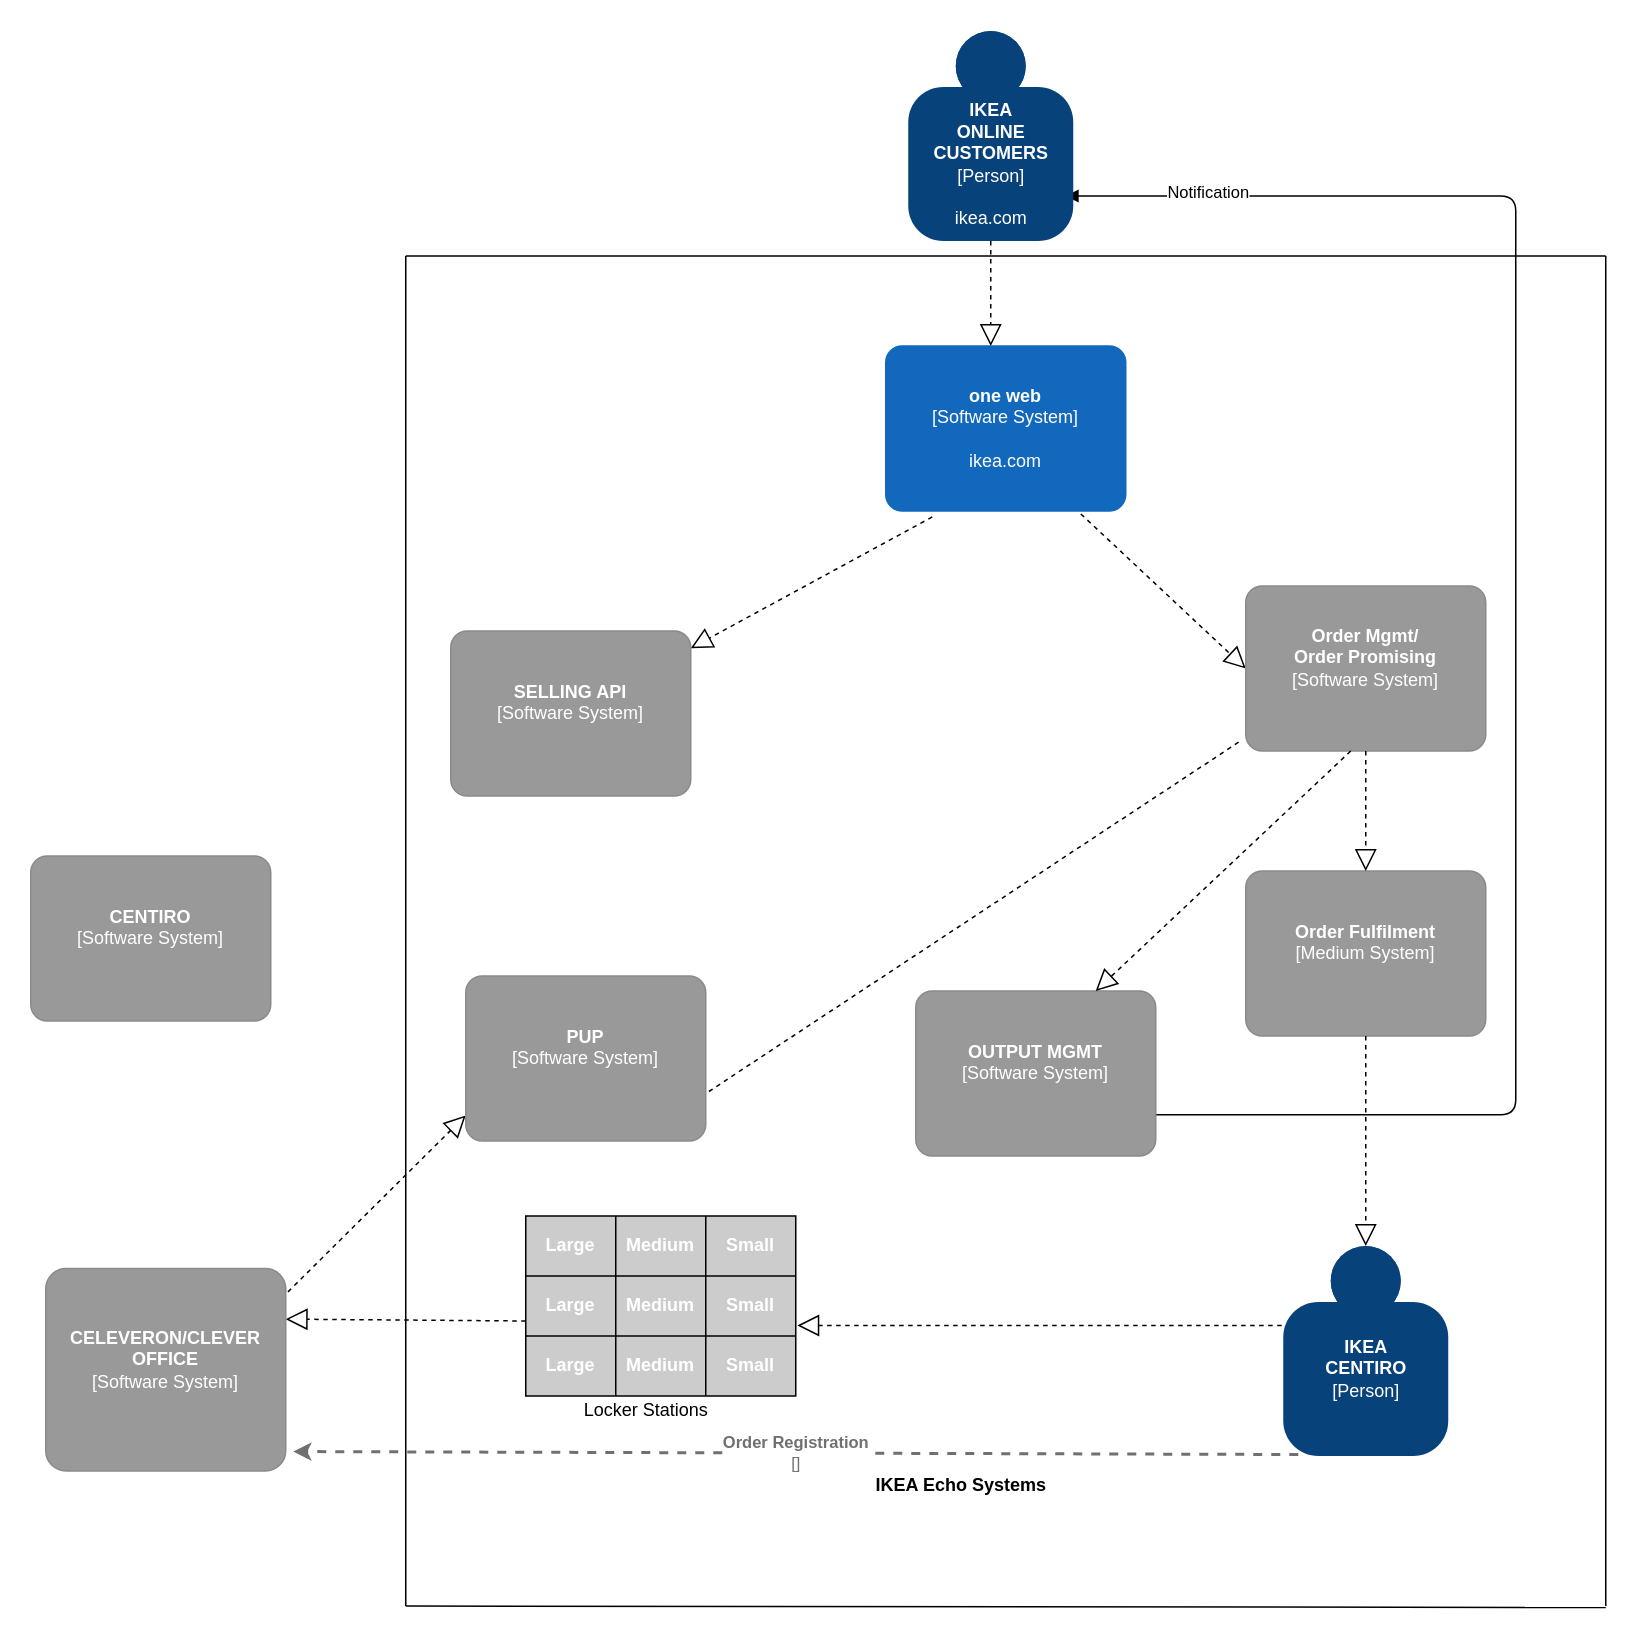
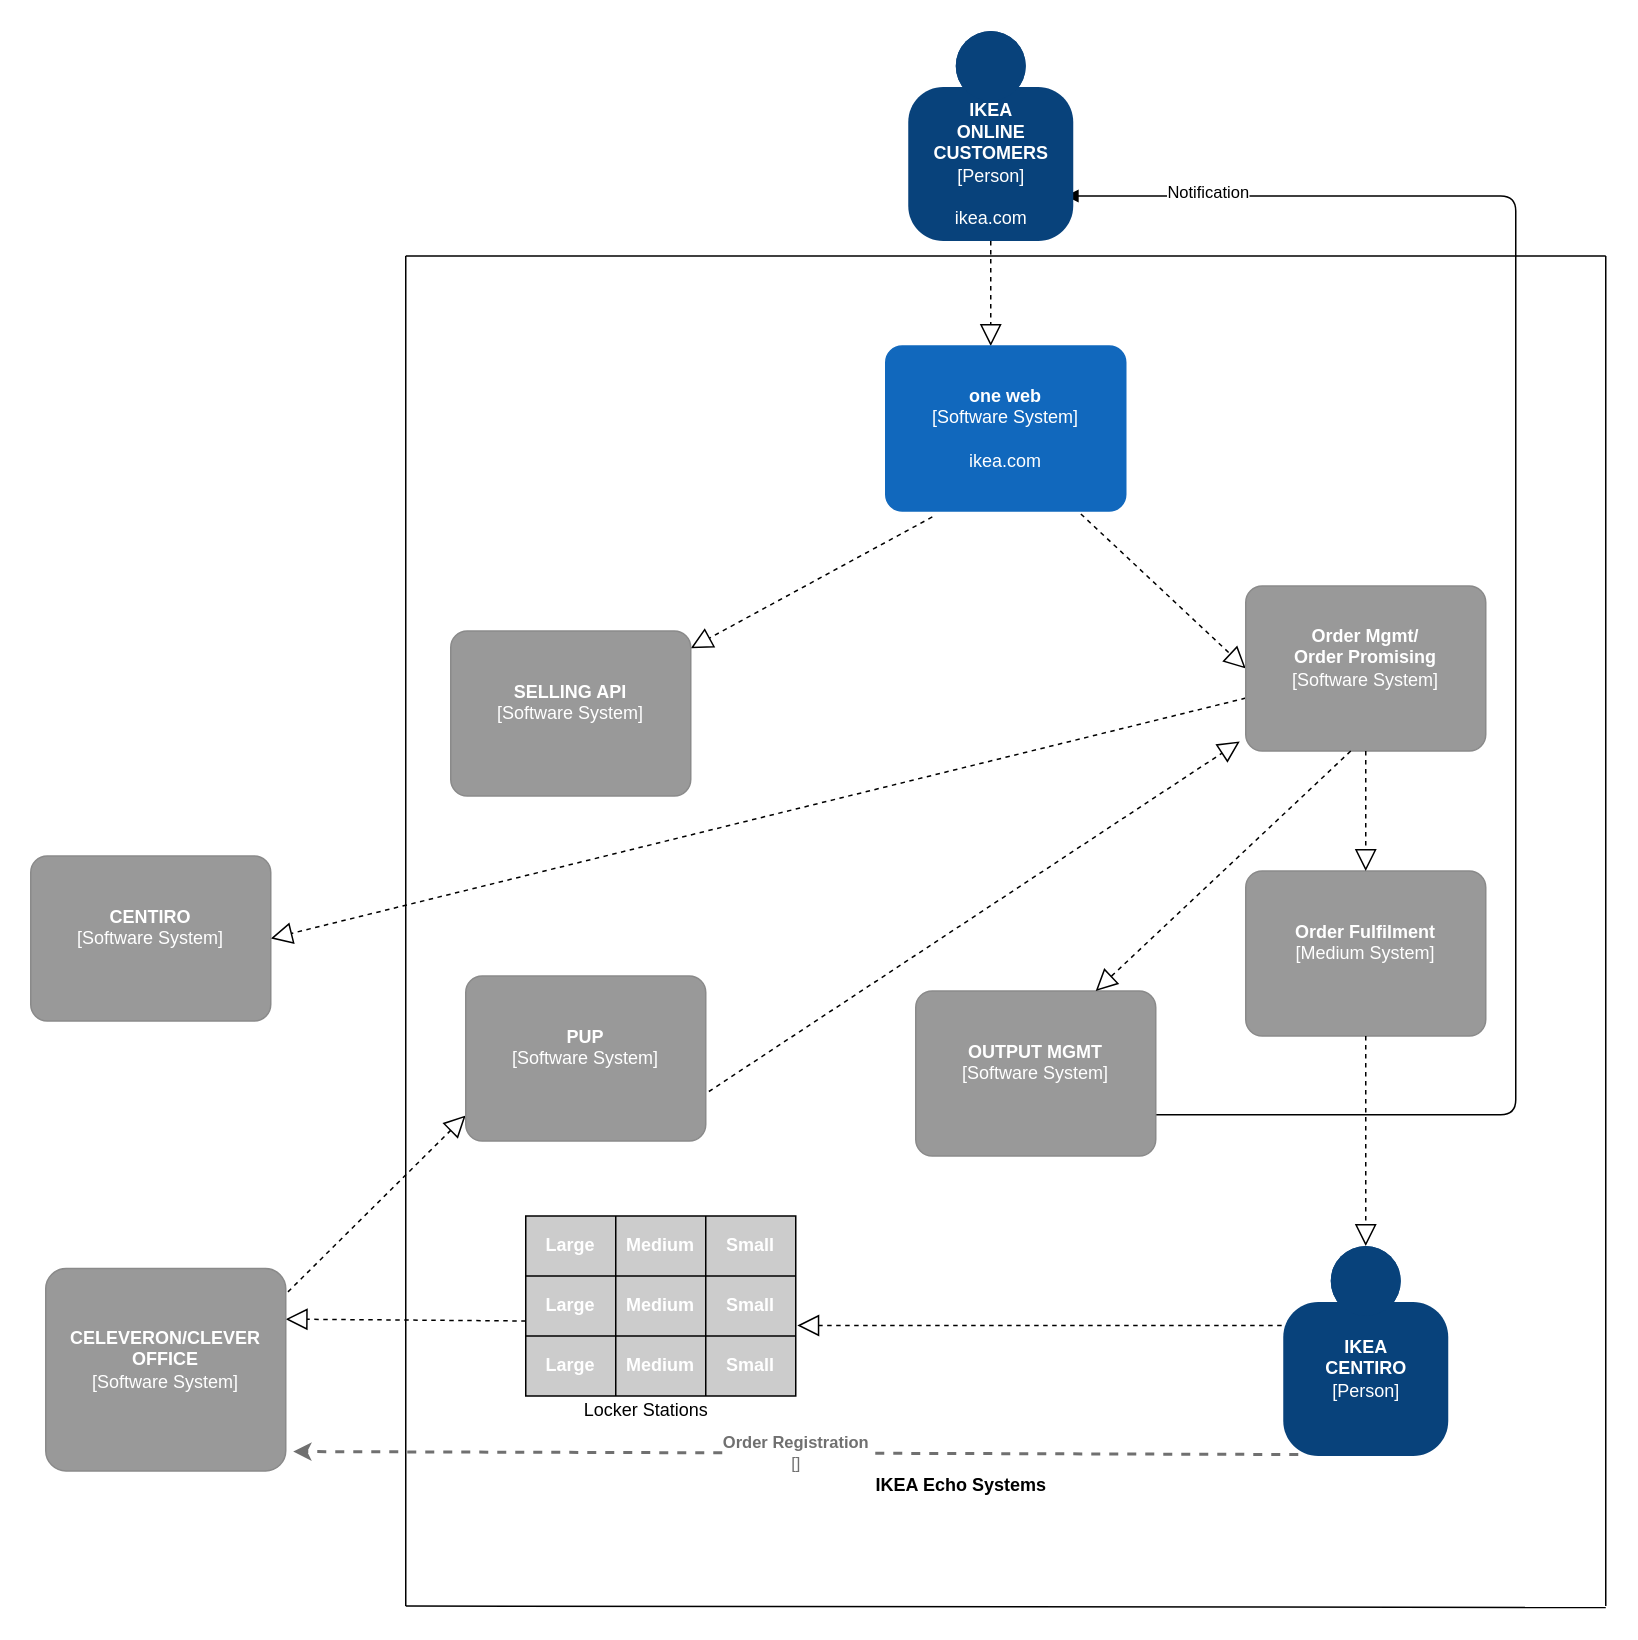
edge "Order Mgmt/ Order Promising [Software System]" -- "PUP [Software System]": arrowhead none -> block
edge "Order Mgmt/ Order Promising [Software System]" -> "CENTIRO [Software System]": added
